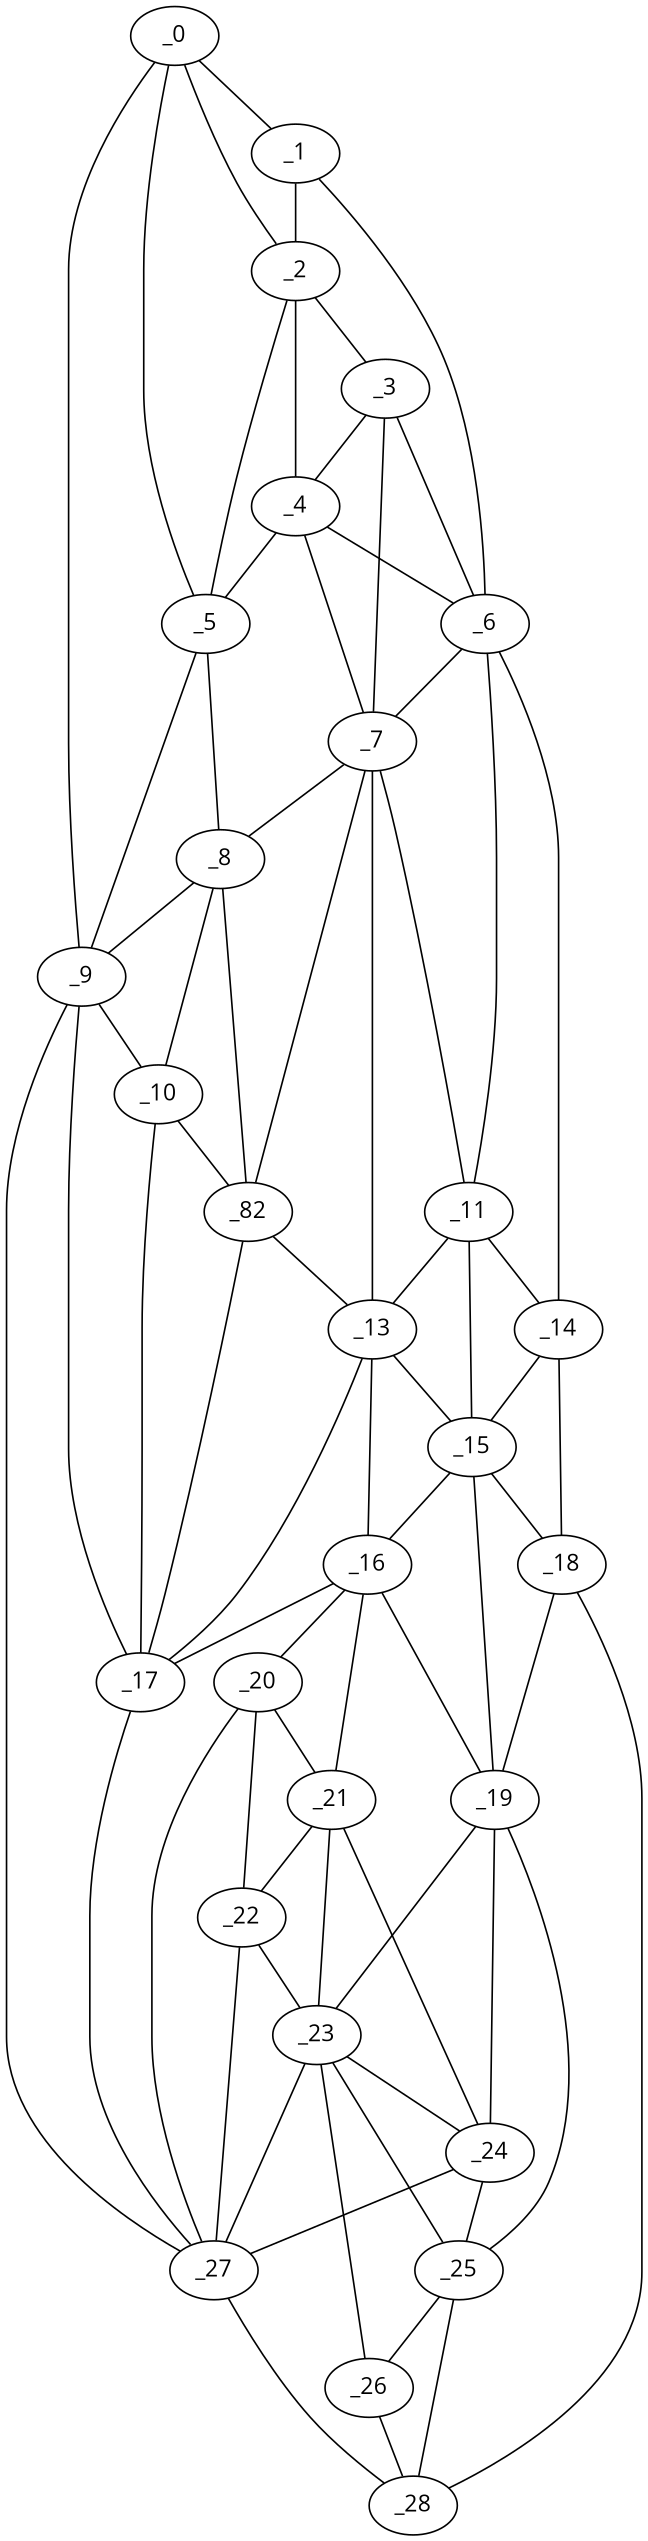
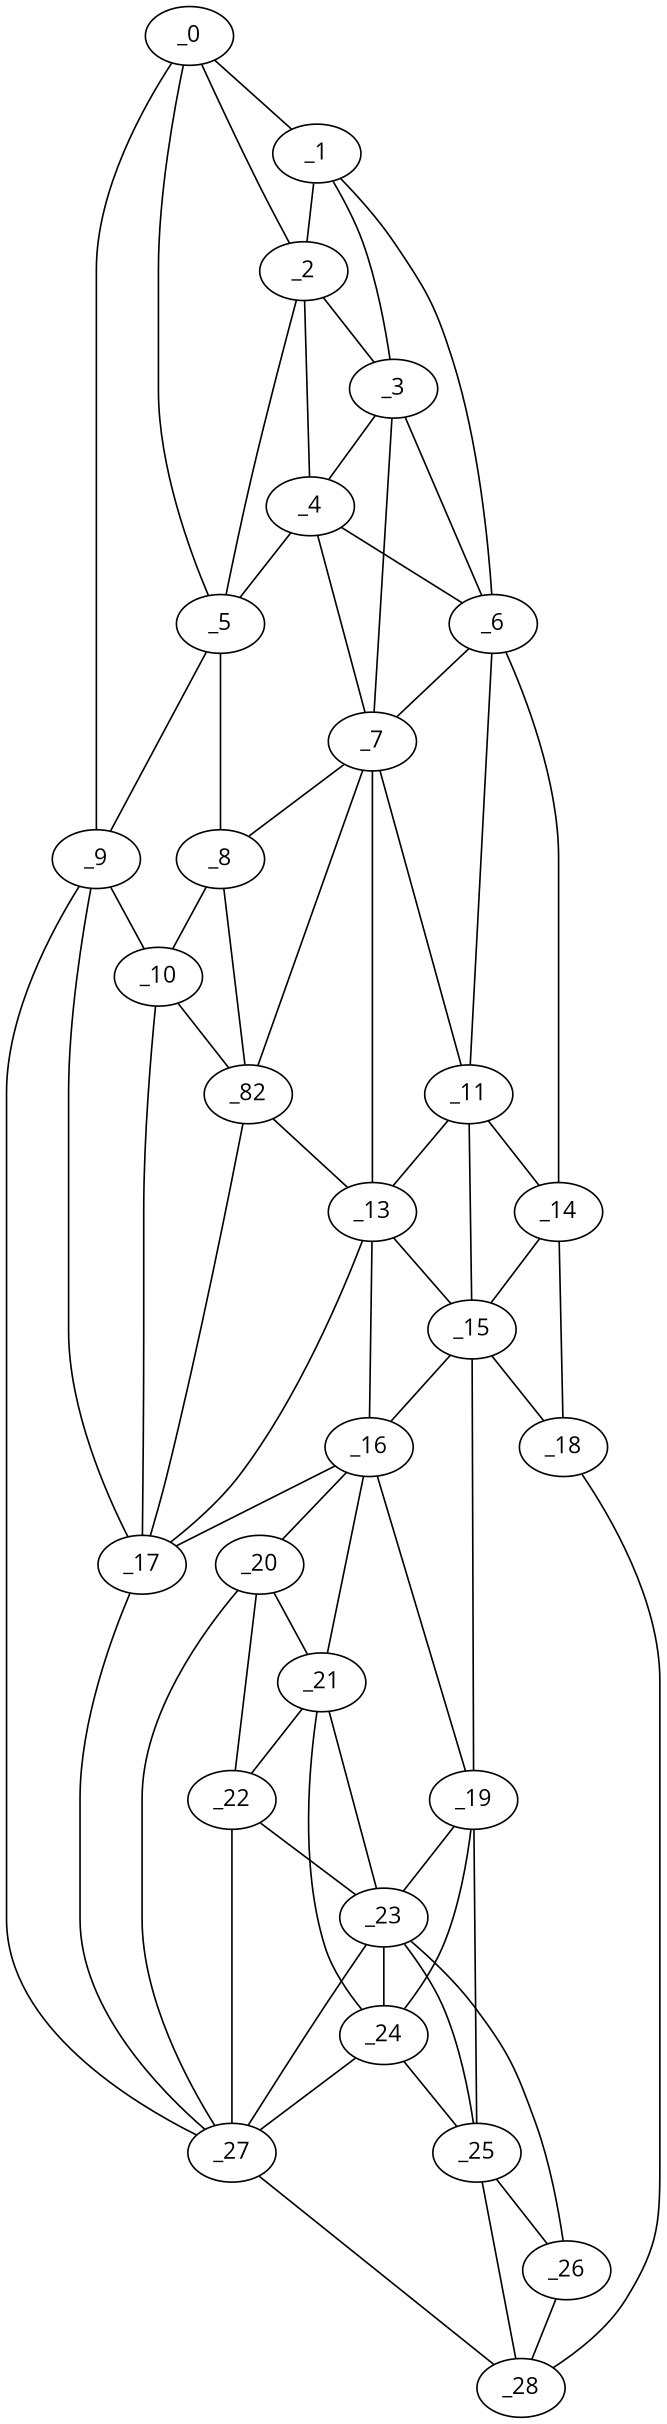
edge "_1" -- "_3": added
edge "_8" -- "_9": removed
edge "_18" -- "_19": removed
